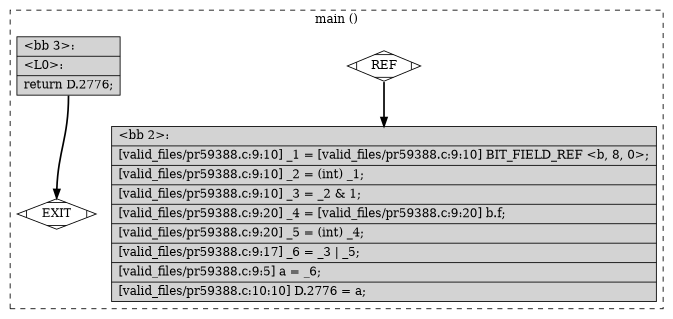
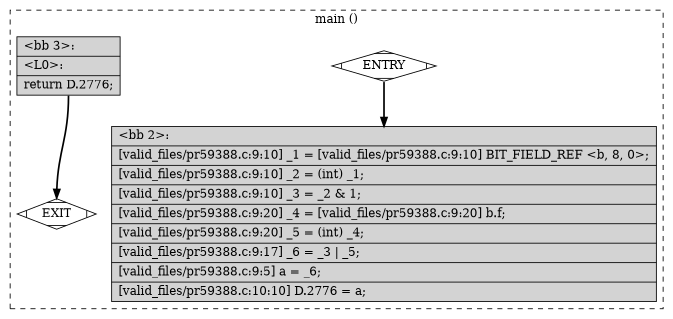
node "REF": label "REF" -> "ENTRY"
